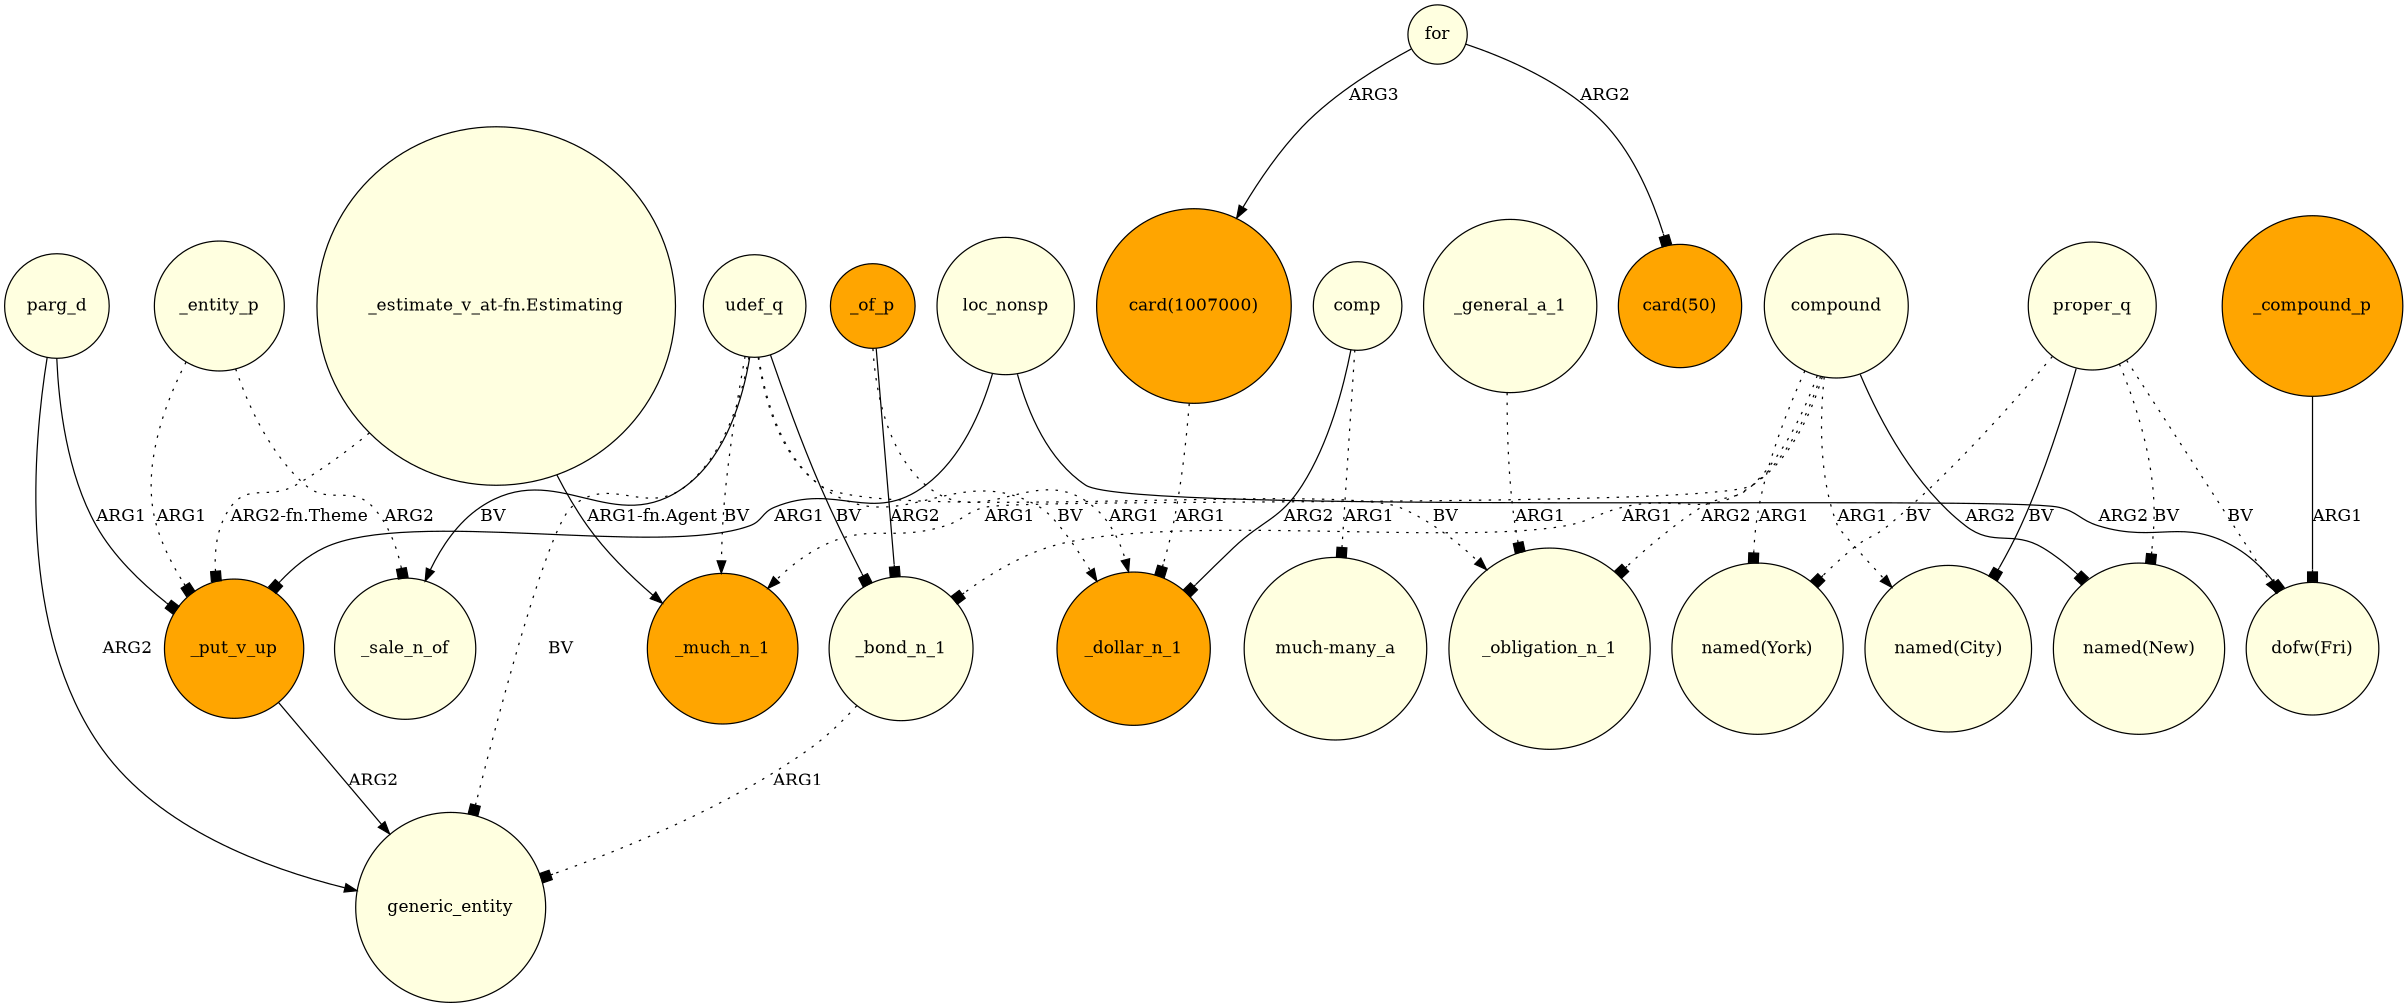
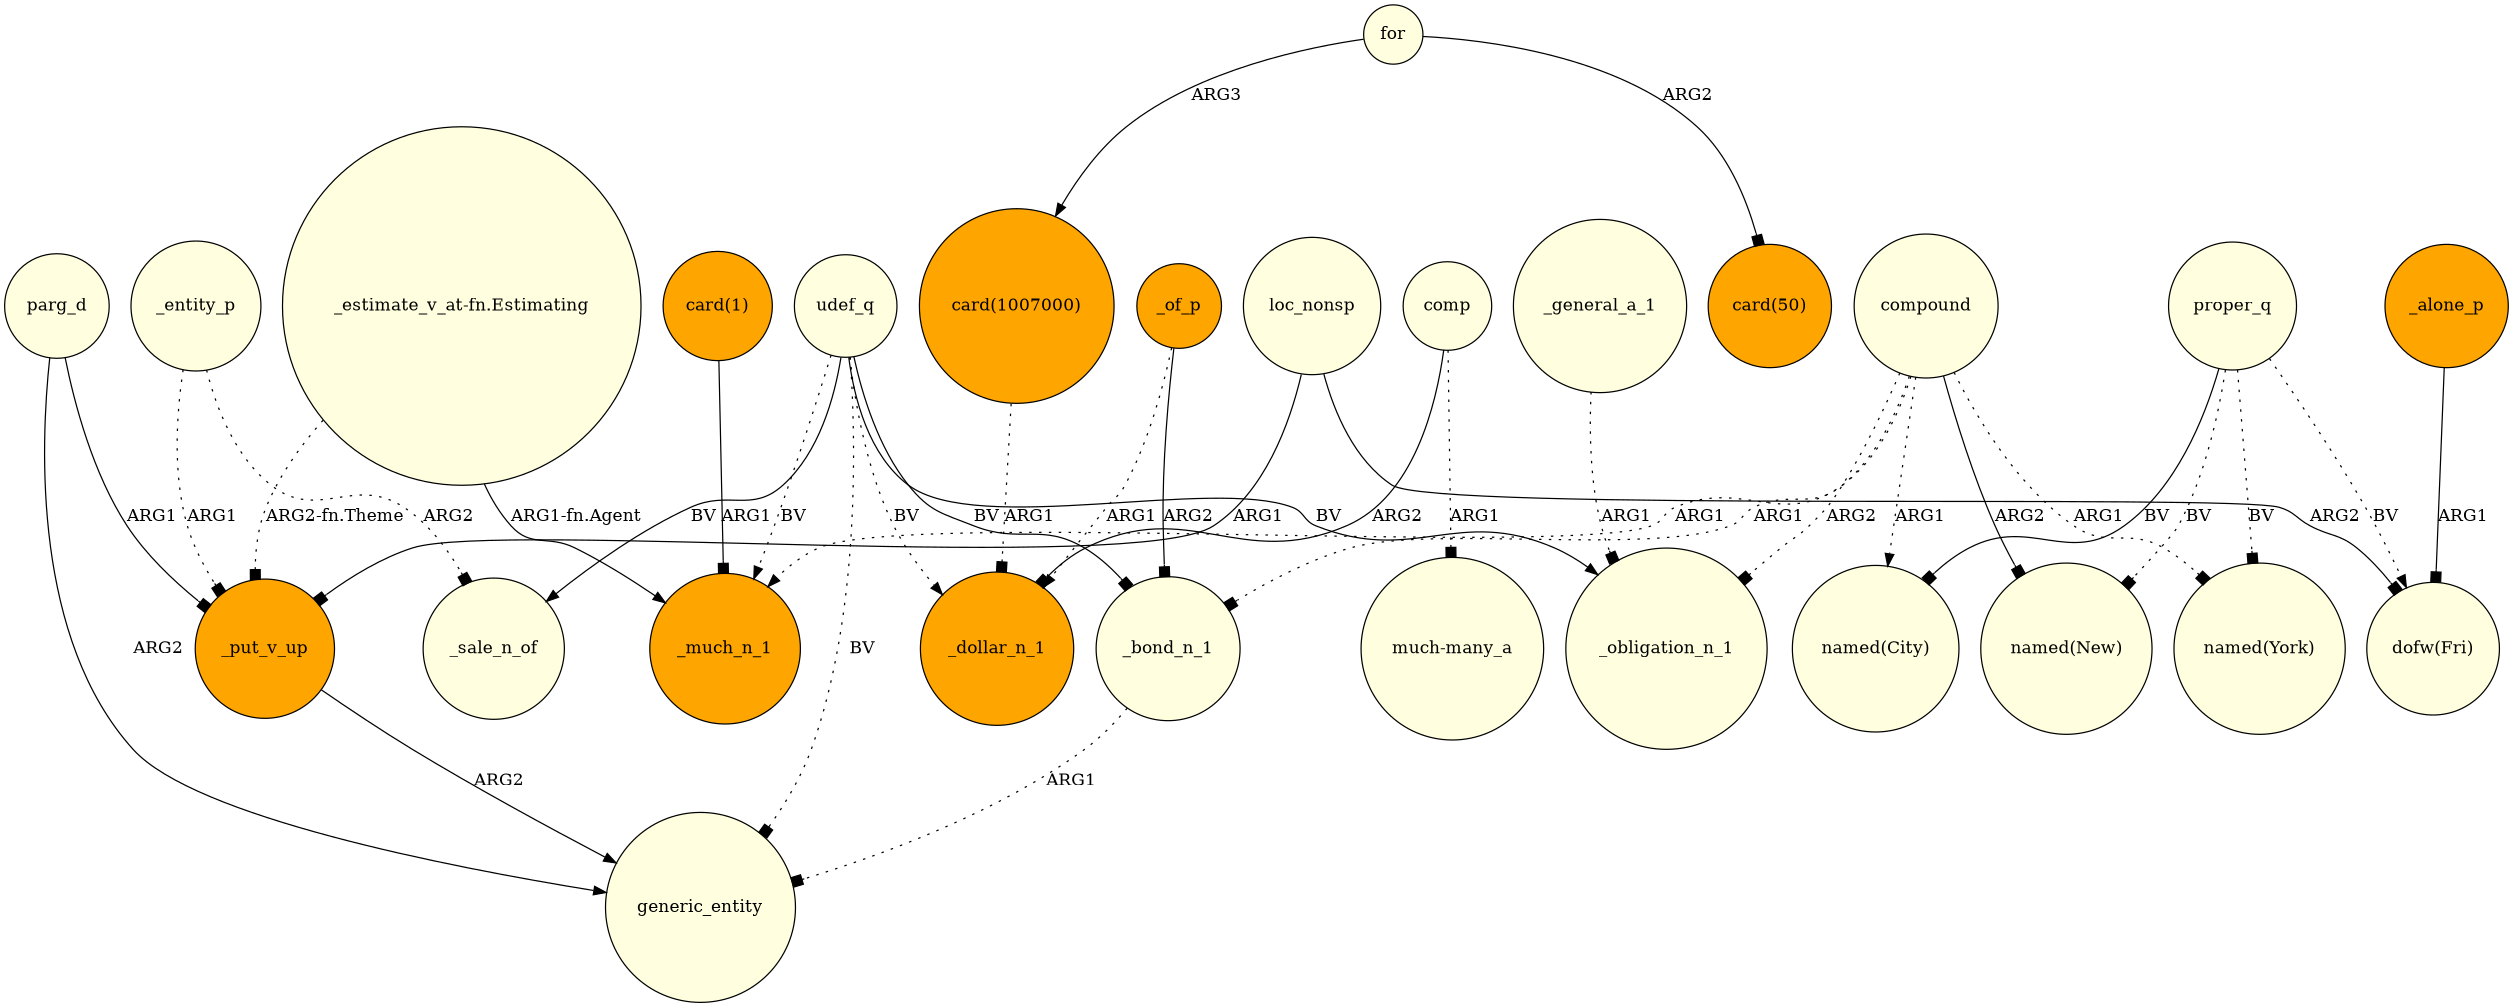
node "card(1)": added
node "_compound_p": label "_compound_p" -> "_alone_p"
edge "udef_q" -> "_obligation_n_1": style dotted -> solid
